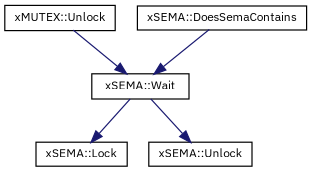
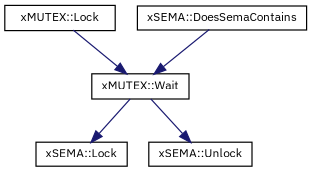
node "xMUTEX::Unlock": label "xMUTEX::Unlock" -> "xMUTEX::Lock"
node "xSEMA::Wait": label "xSEMA::Wait" -> "xMUTEX::Wait"
